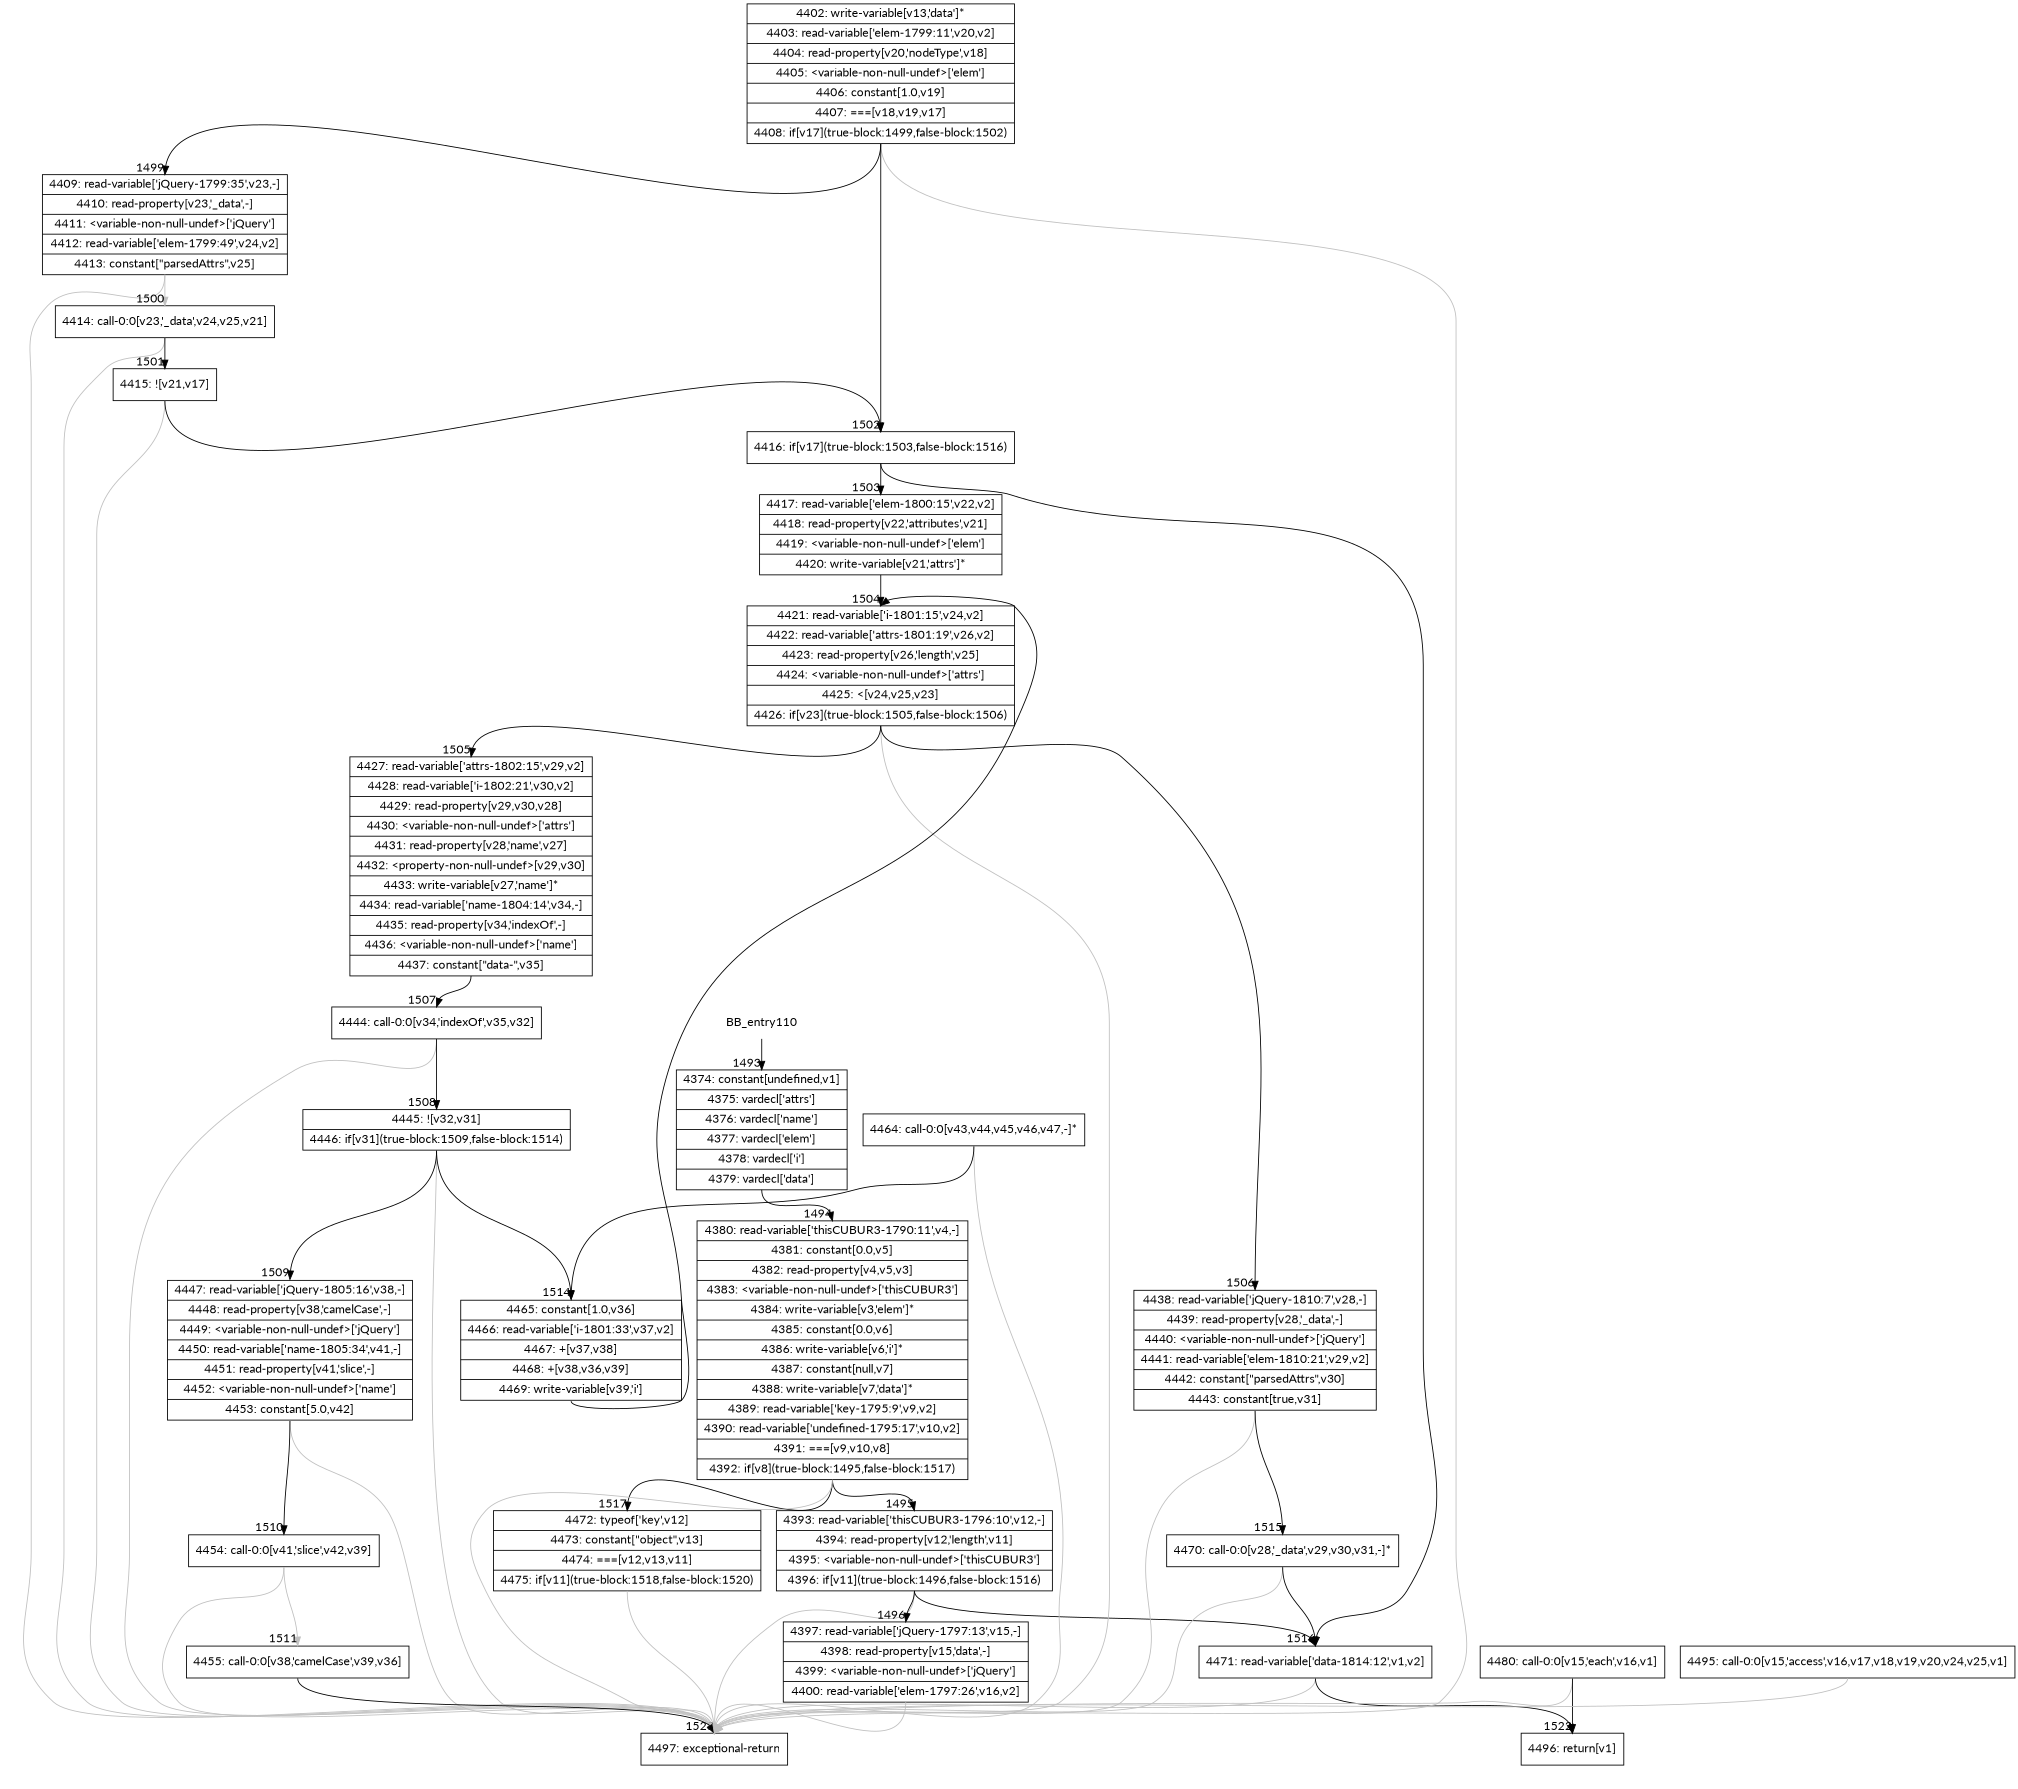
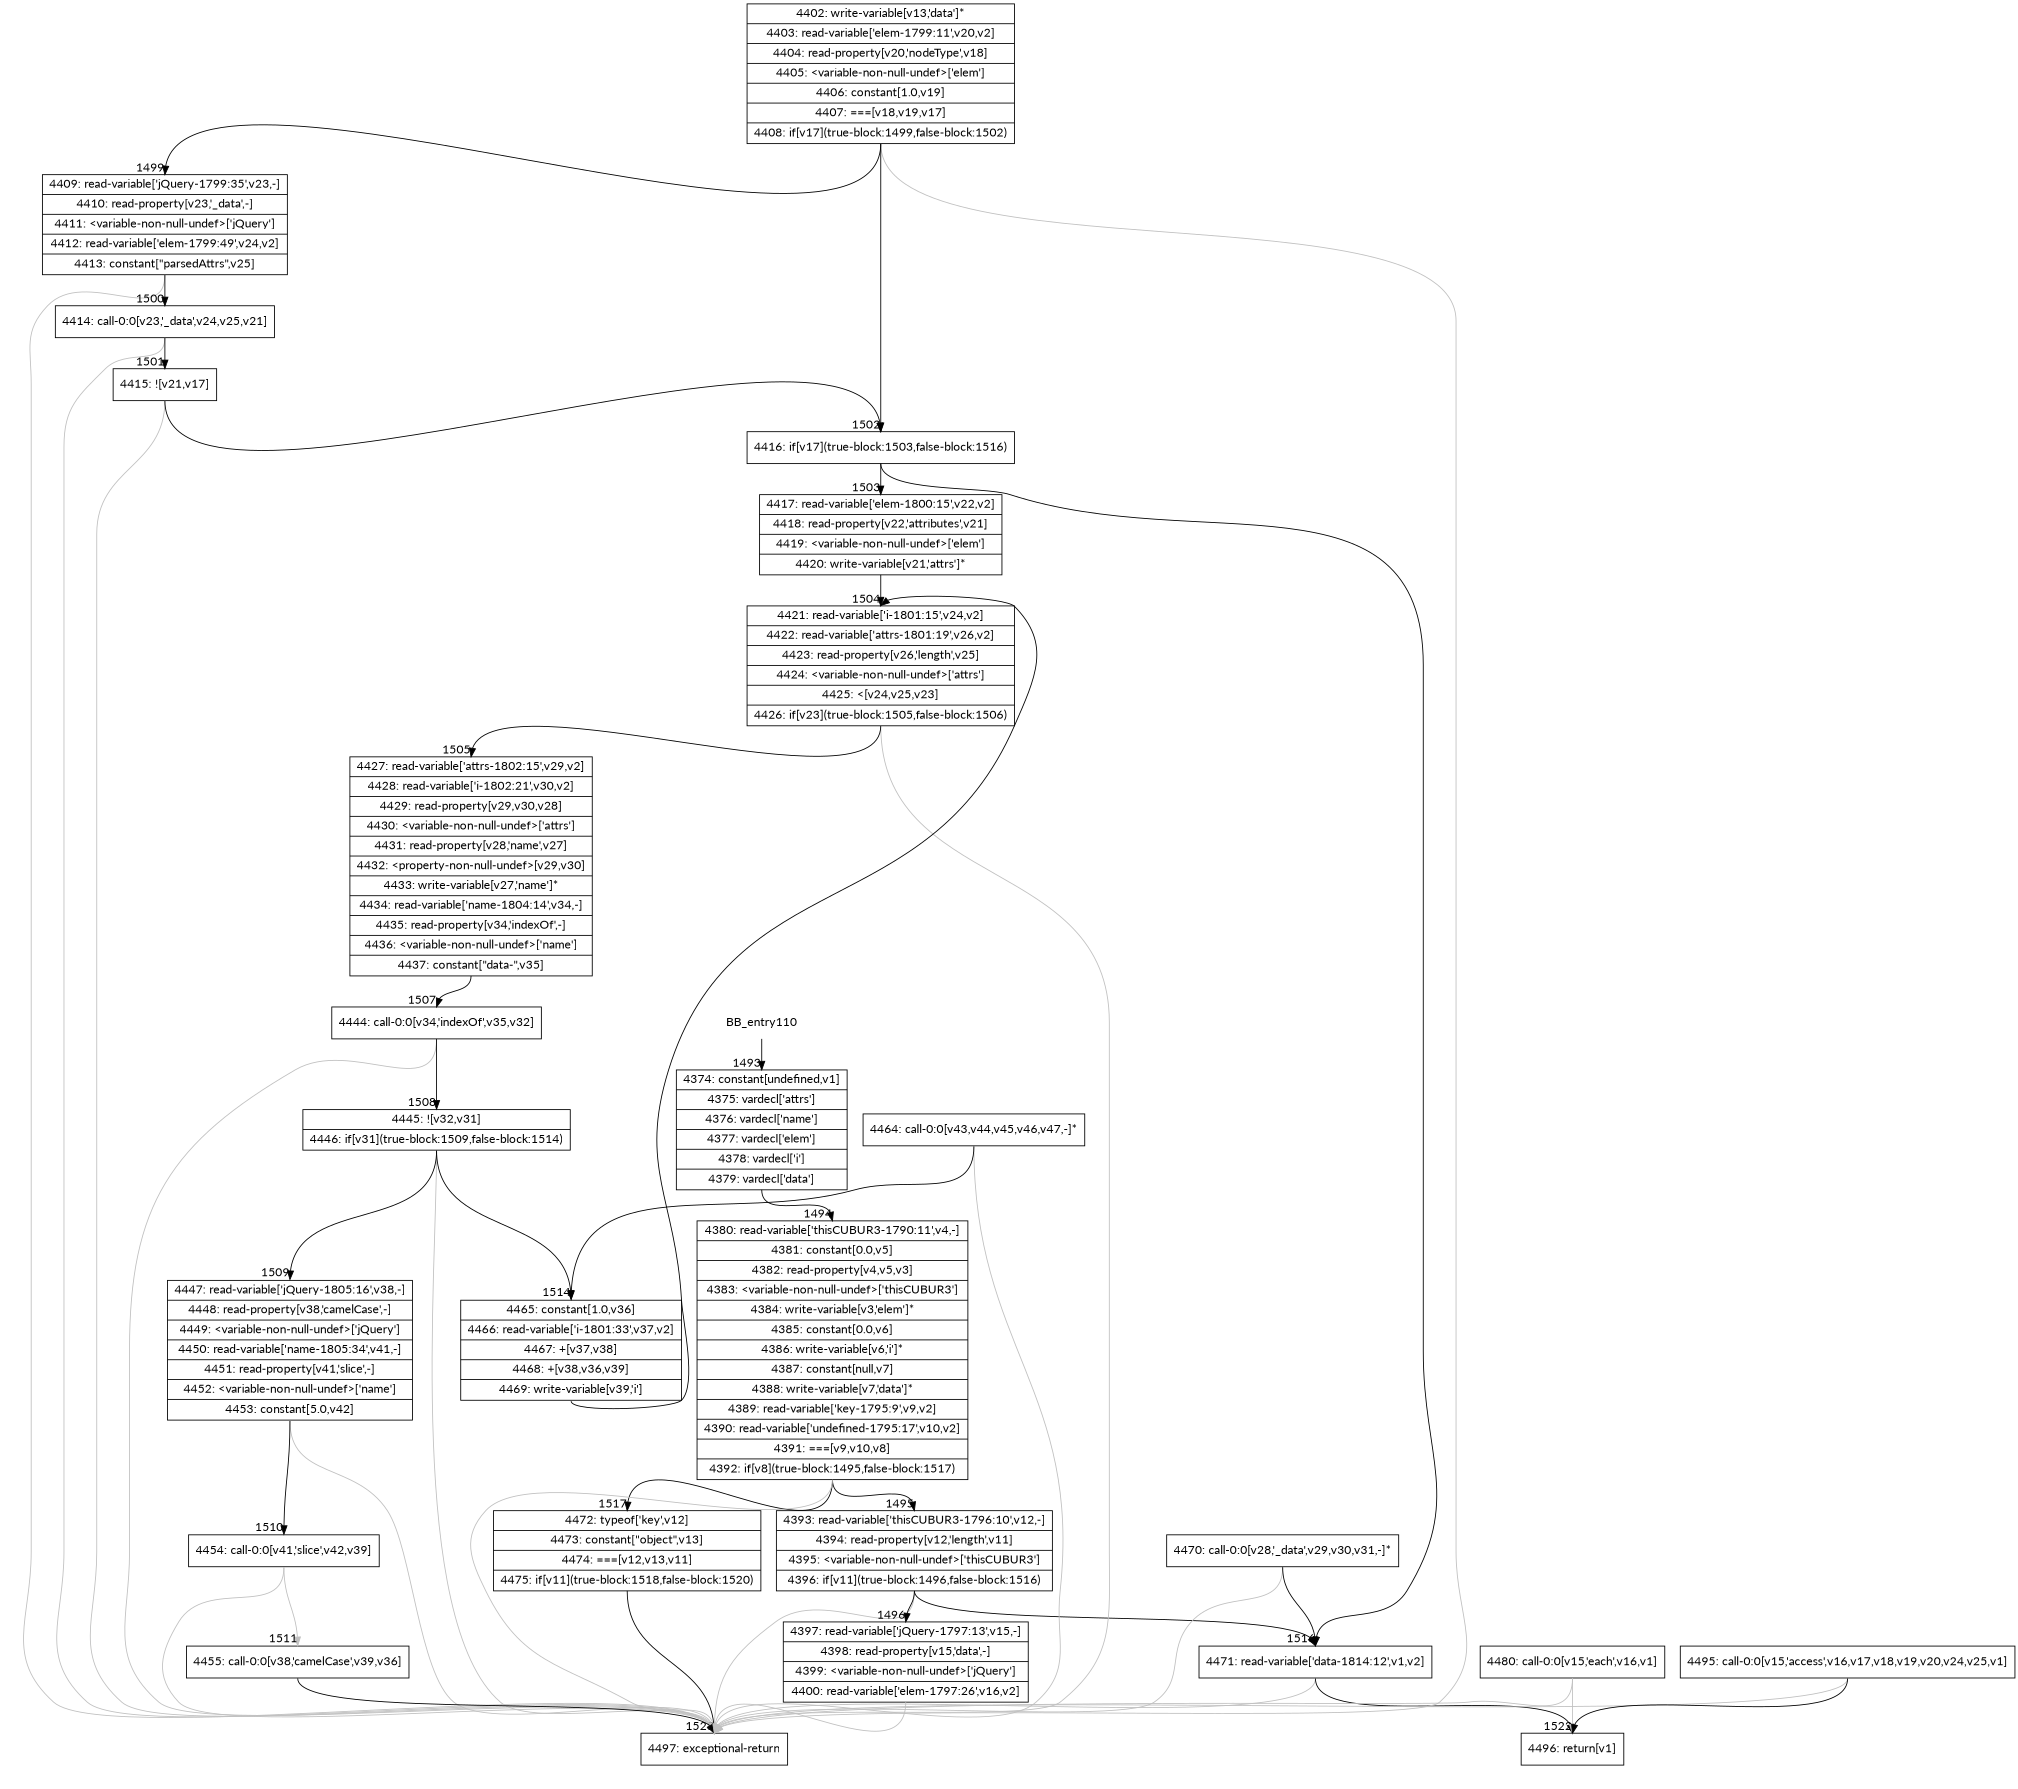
edge "4409: read-variable['jQuery-1799:35',v23,-]" -> "4414: call-0:0[v23,'_data',v24,v25,v21]": color gray -> black
node "4438: read-variable['jQuery-1810:7',v28,-]": removed
edge "4472: typeof['key',v12]" -> "4497: exceptional-return": color gray -> black
edge "4480: call-0:0[v15,'each',v16,v1]" -> "4496: return[v1]": color black -> gray
edge "4495: call-0:0[v15,'access',v16,v17,v18,v19,v20,v24,v25,v1]" -> "4496: return[v1]": added
